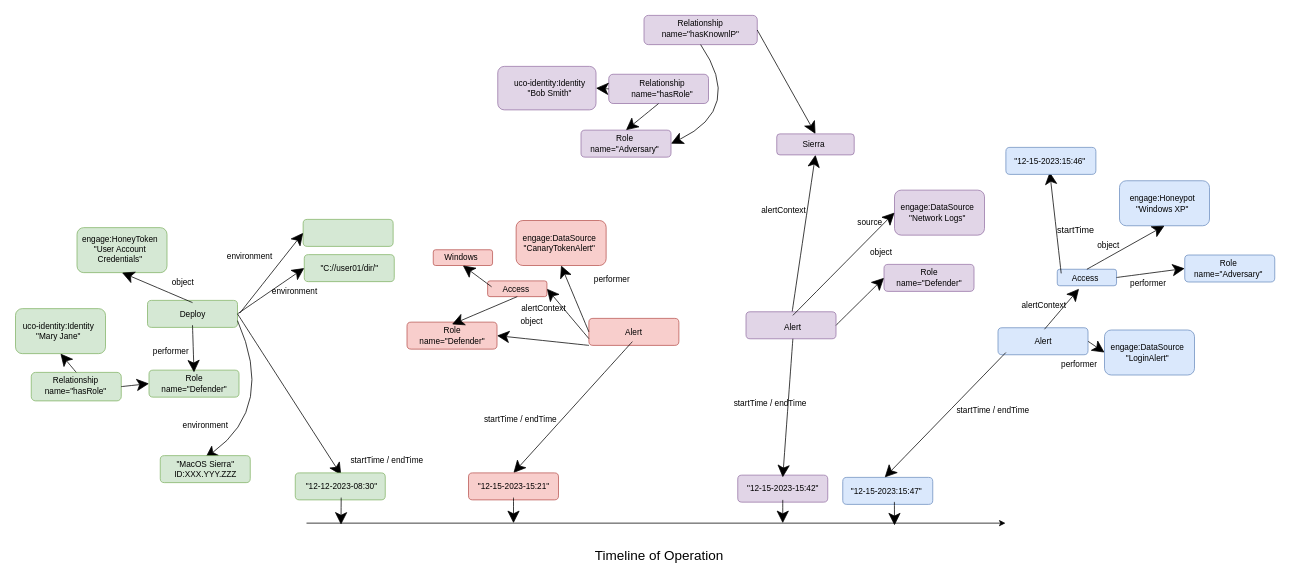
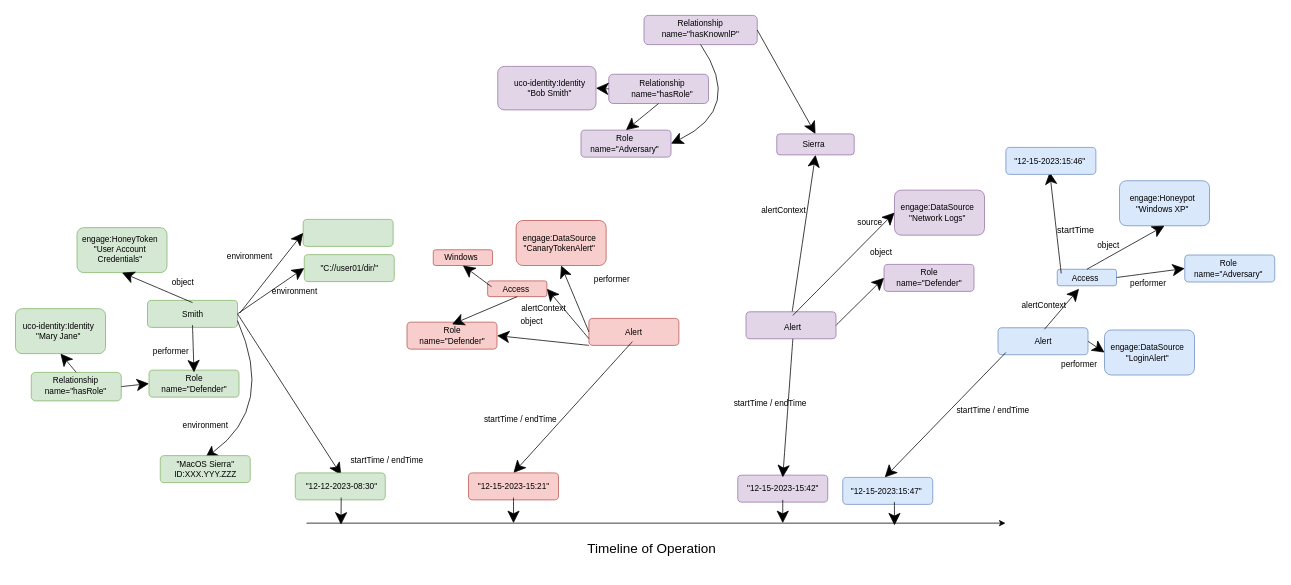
node "Deploy": label "Deploy" -> "Smith"
node "Timeline of Operation": moved (659, 556) -> (651, 549)
